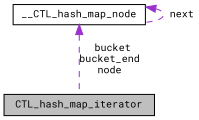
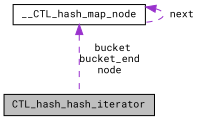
node "CTL_hash_map_iterator": label "CTL_hash_map_iterator" -> "CTL_hash_hash_iterator"
